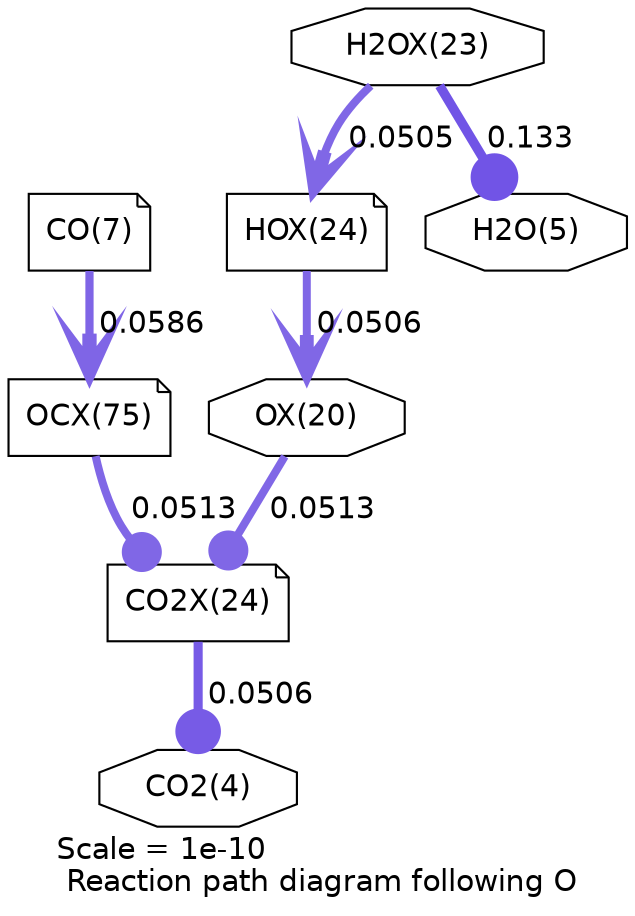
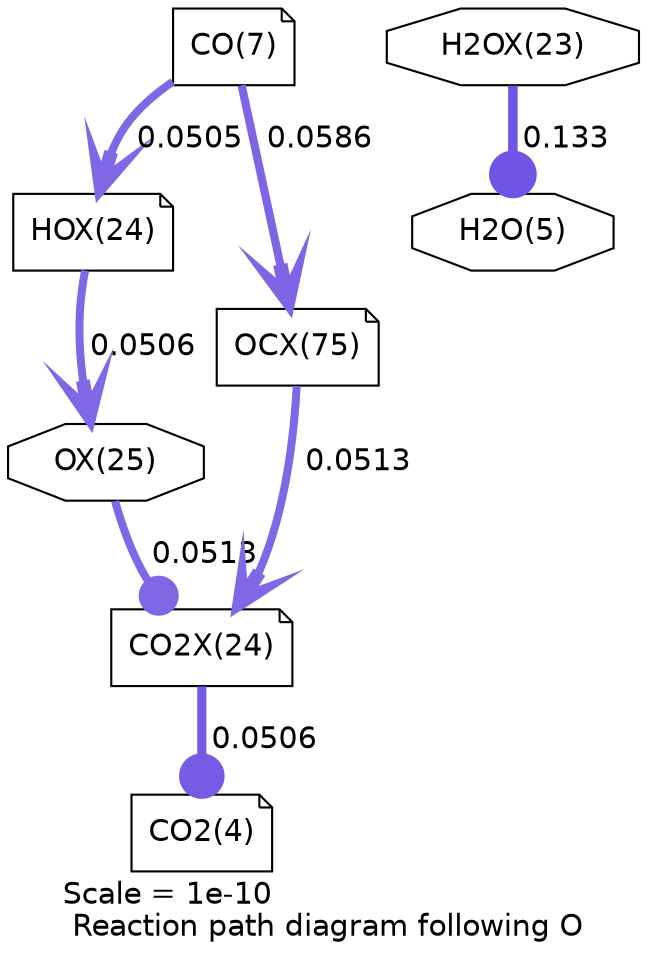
edge "H2OX(23)" -> "HOX(24)": now "CO(7)" -> "HOX(24)"
node "OX(20)": label "OX(20)" -> "OX(25)"
edge "OCX(75)" -> "CO2X(24)": arrowhead dot -> vee
node "CO2(4)": shape octagon -> note
